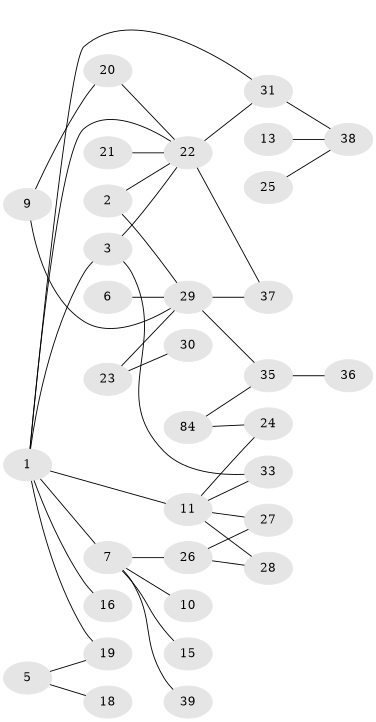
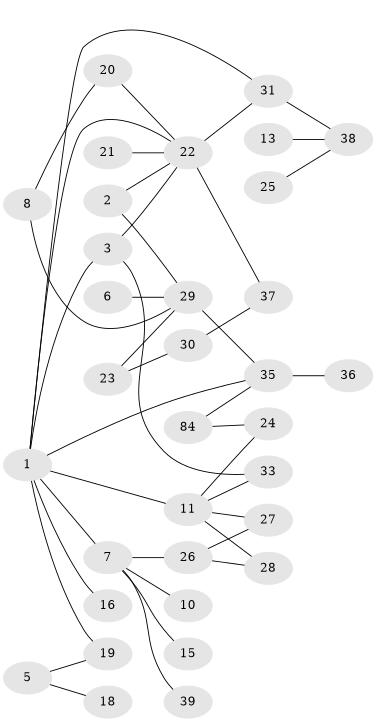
node "9": label "9" -> "8"
edge "29" -- "37": now "30" -- "37"
edge "35" -- "1": added
